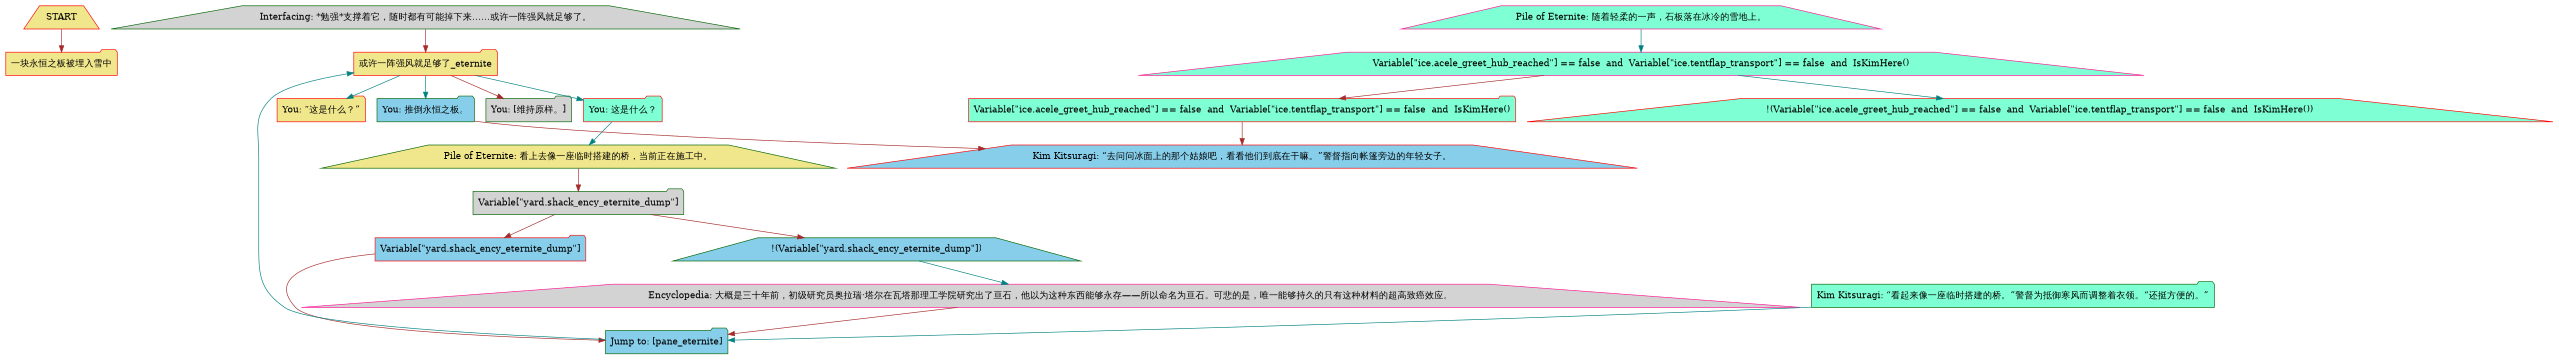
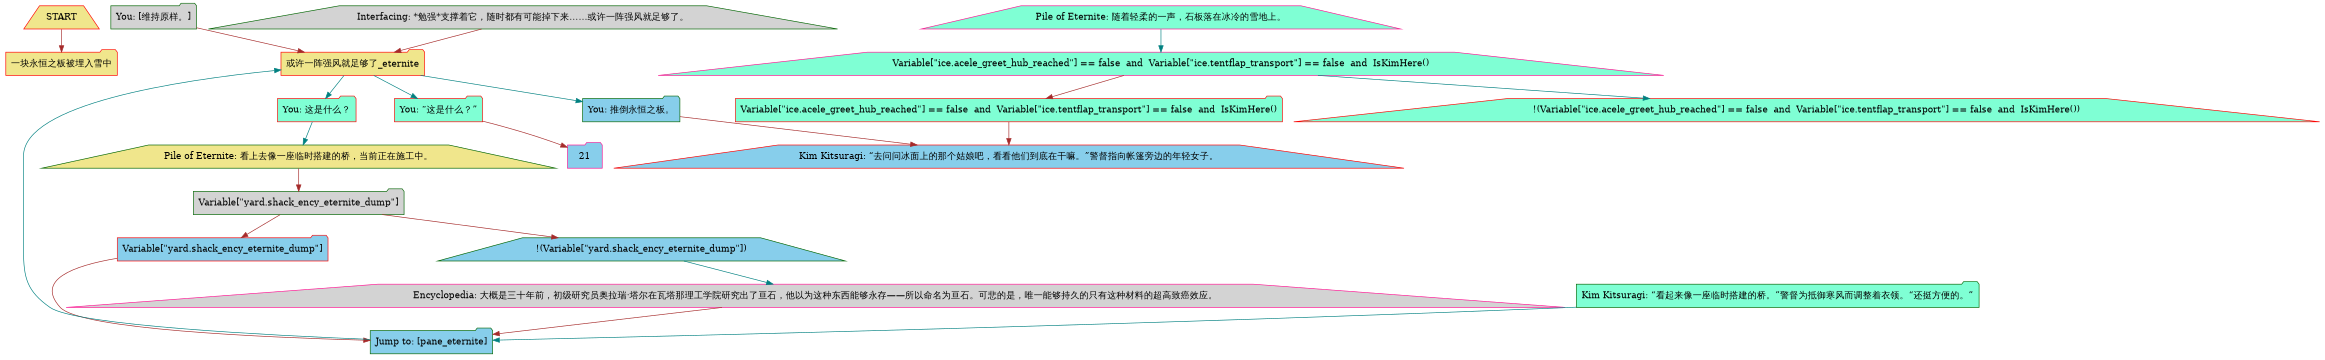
edge "或许一阵强风就足够了_eternite" -> "You: [维持原样。]": reversed
node "You: “这是什么？”": fillcolor khaki -> aquamarine
node "21": added
